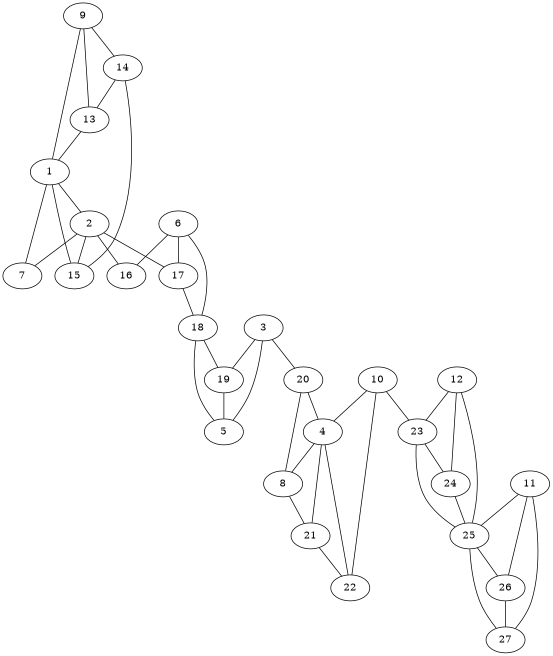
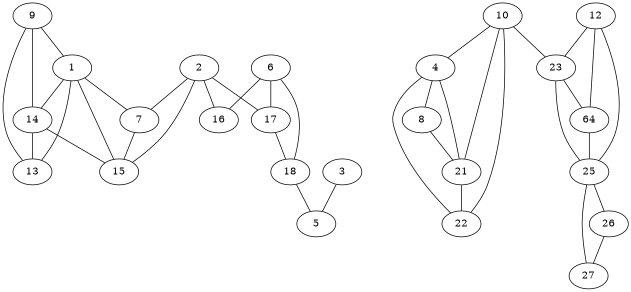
edge "10" -- "21": added
edge "7" -- "15": added
edge "1" -- "2": now "1" -- "14"
node "19": removed
node "20": removed
node "24": label "24" -> "64"
node "11": removed
